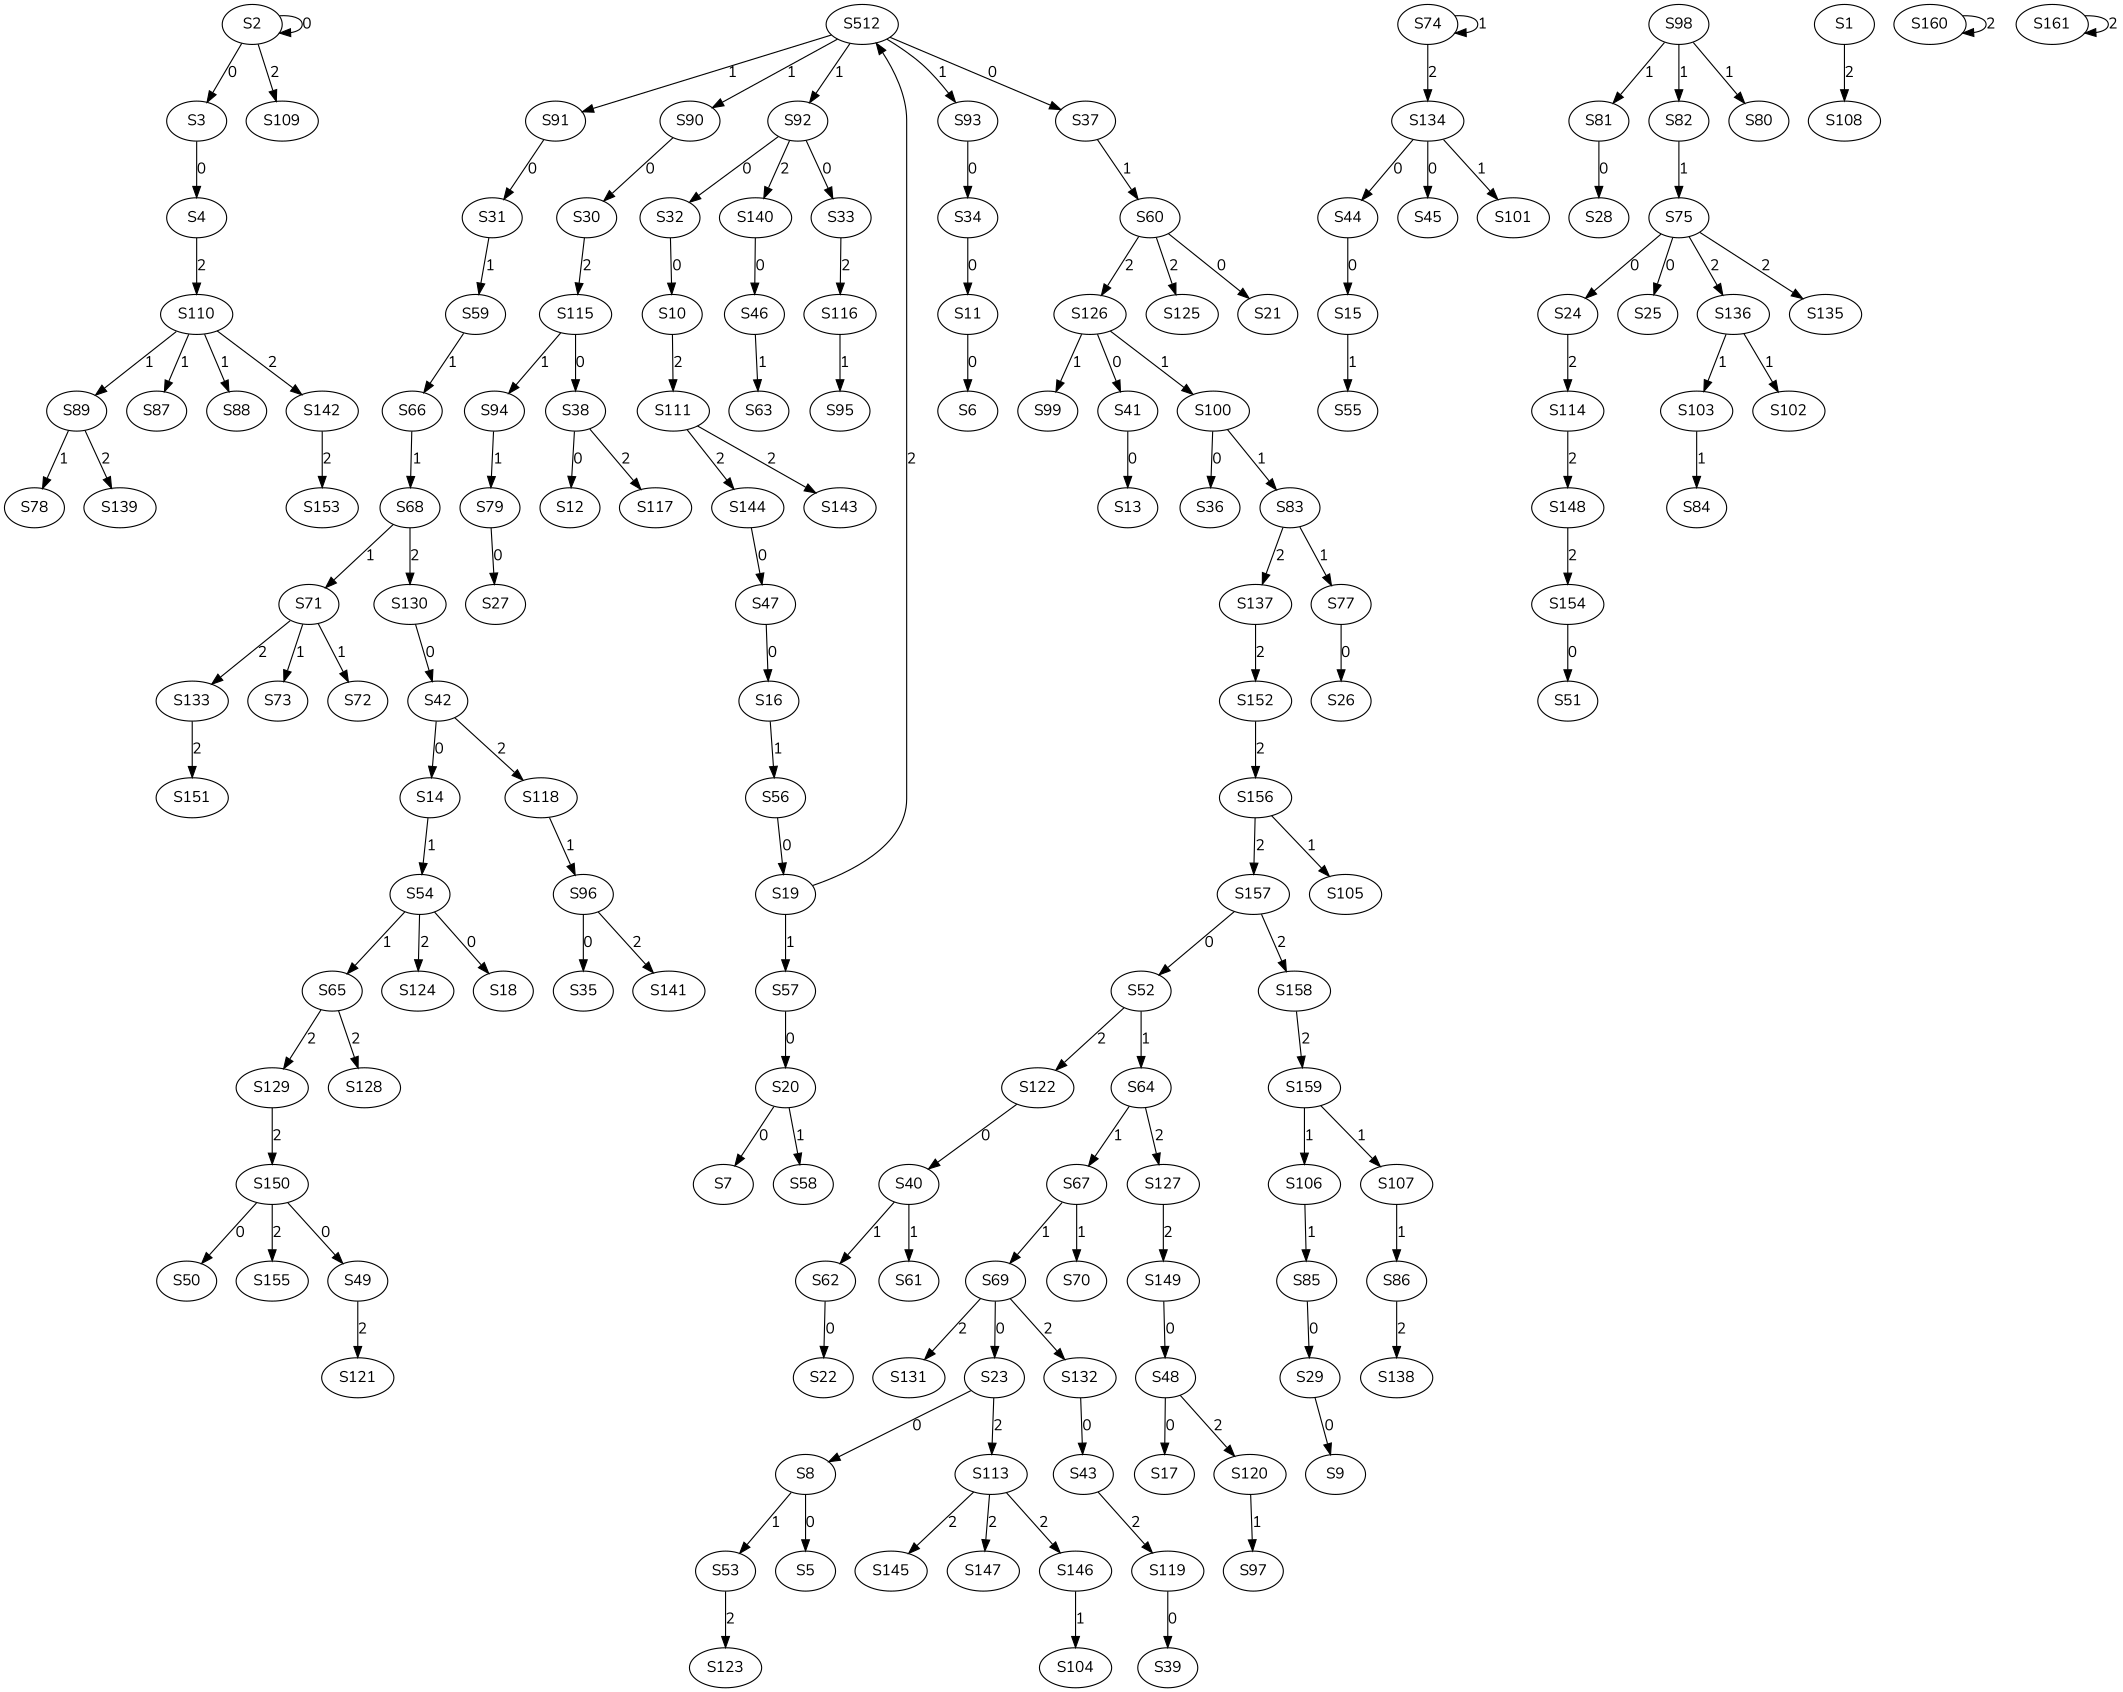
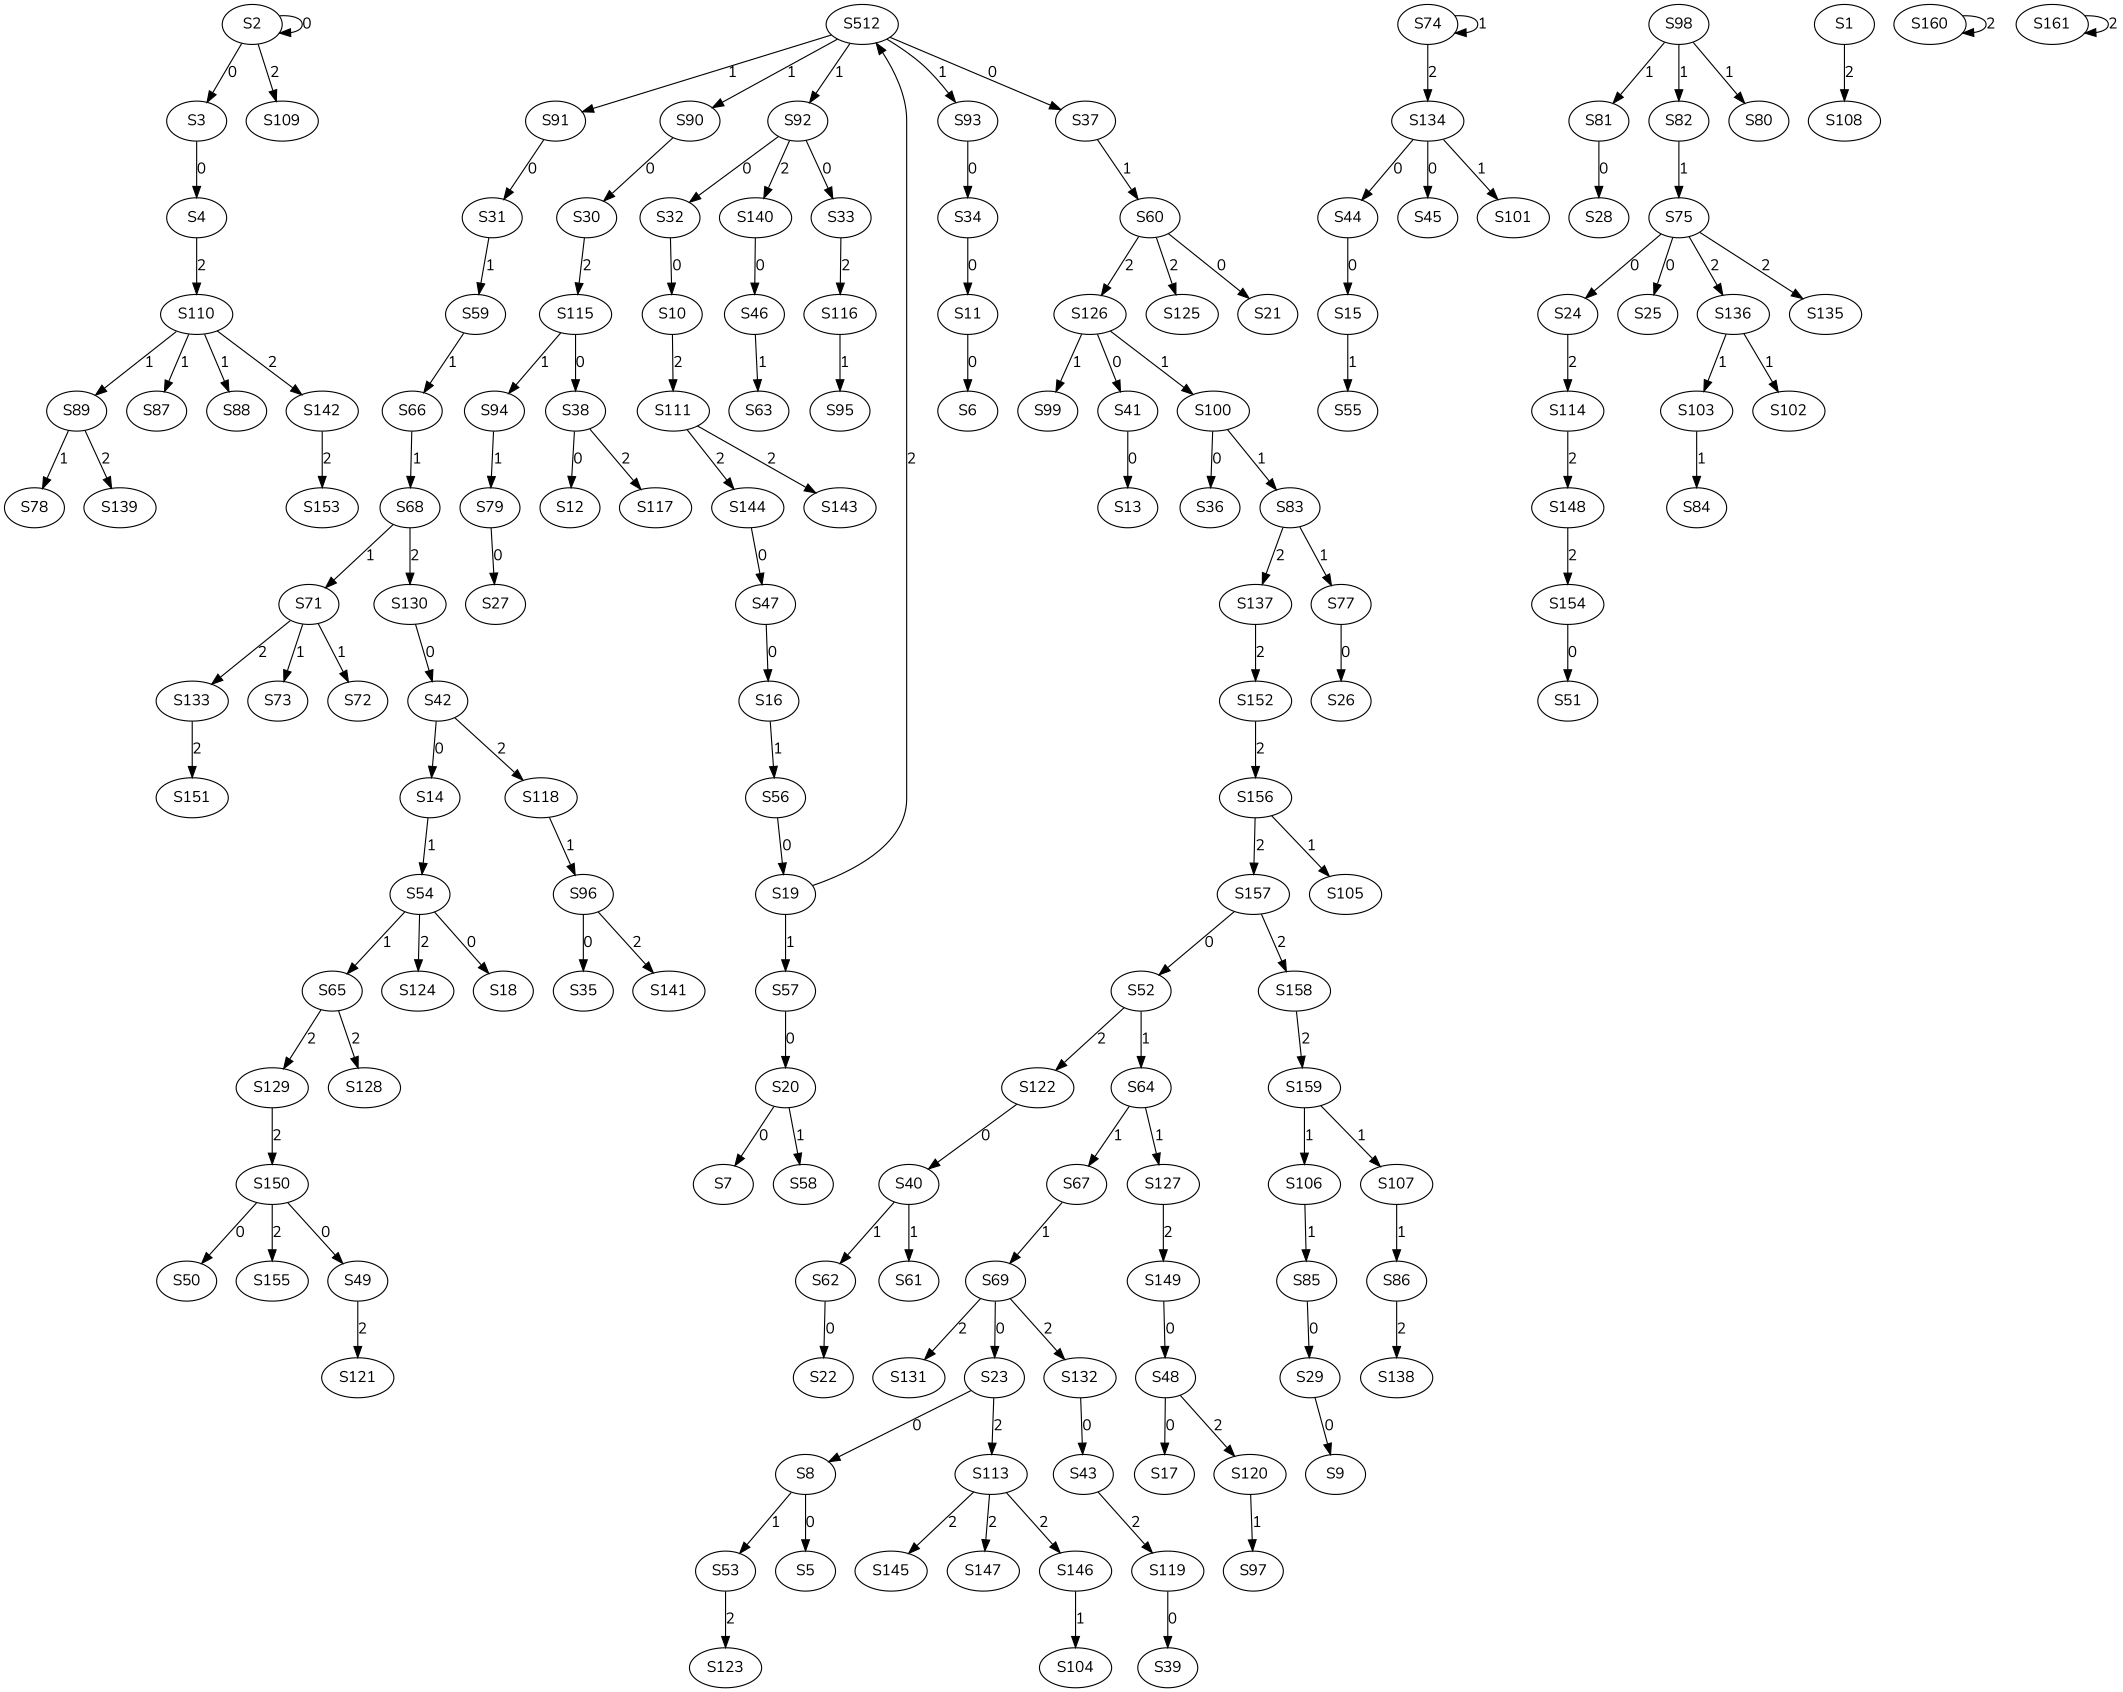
edge "S64" -> "S127": label "2" -> "1"
node "S70": removed
